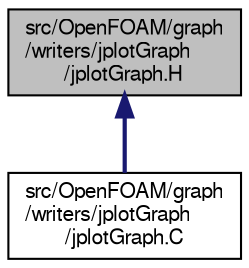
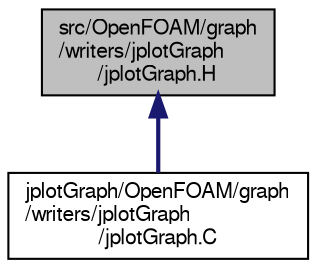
node "src/OpenFOAM/graph /writers/jplotGraph /jplotGraph.C": label "src/OpenFOAM/graph /writers/jplotGraph /jplotGraph.C" -> "jplotGraph/OpenFOAM/graph /writers/jplotGraph /jplotGraph.C"
